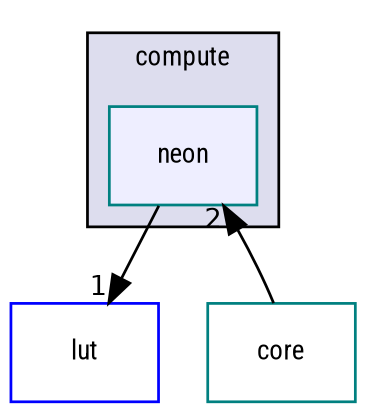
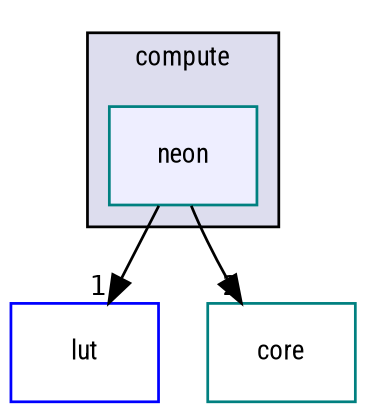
edge "core" -> "neon": reversed
